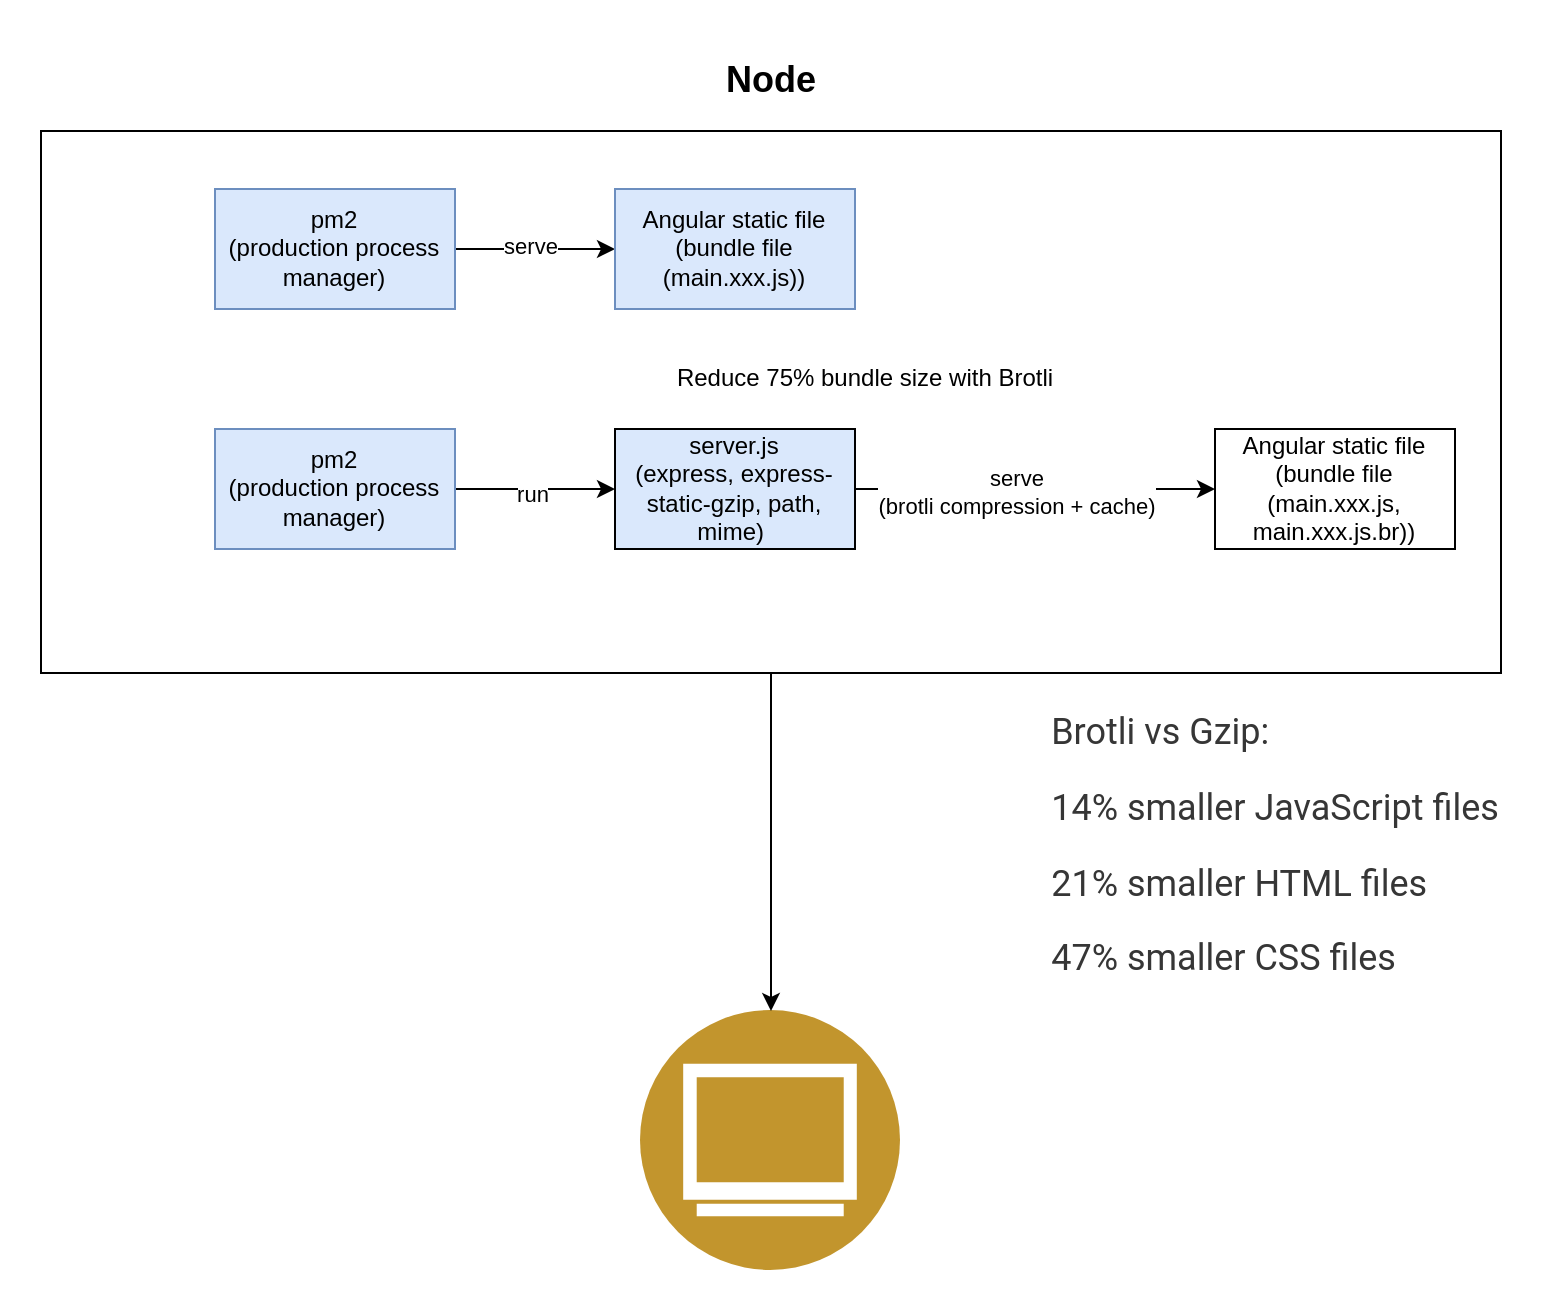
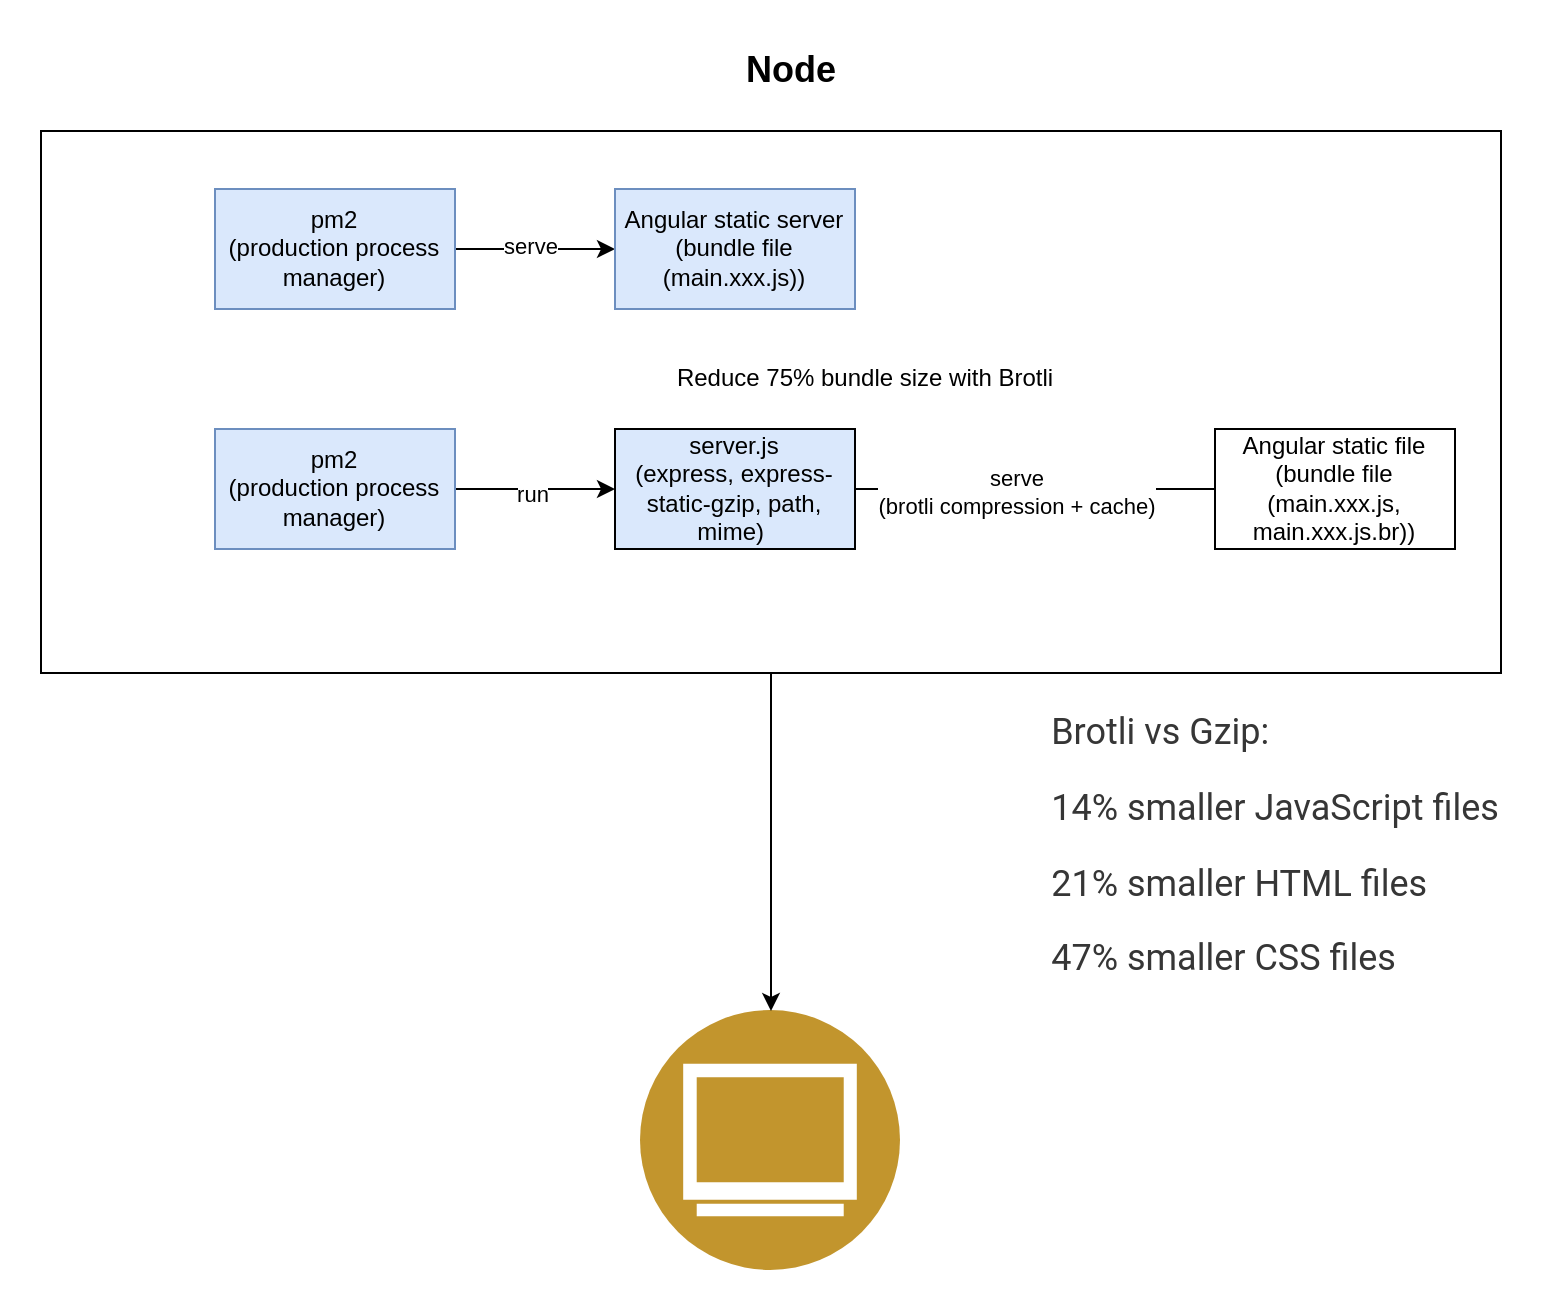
node "Node": moved (771, 81) -> (791, 71)
node "Angular static file (bundle file (main.xxx.js))": label "Angular static file (bundle file (main.xxx.js))" -> "Angular static server (bundle file (main.xxx.js))"
edge "server.js (express, express-static-gzip, path, mime)" -> "Angular static file (bundle file (main.xxx.js, main.xxx.js.br))": arrowhead classic -> none
